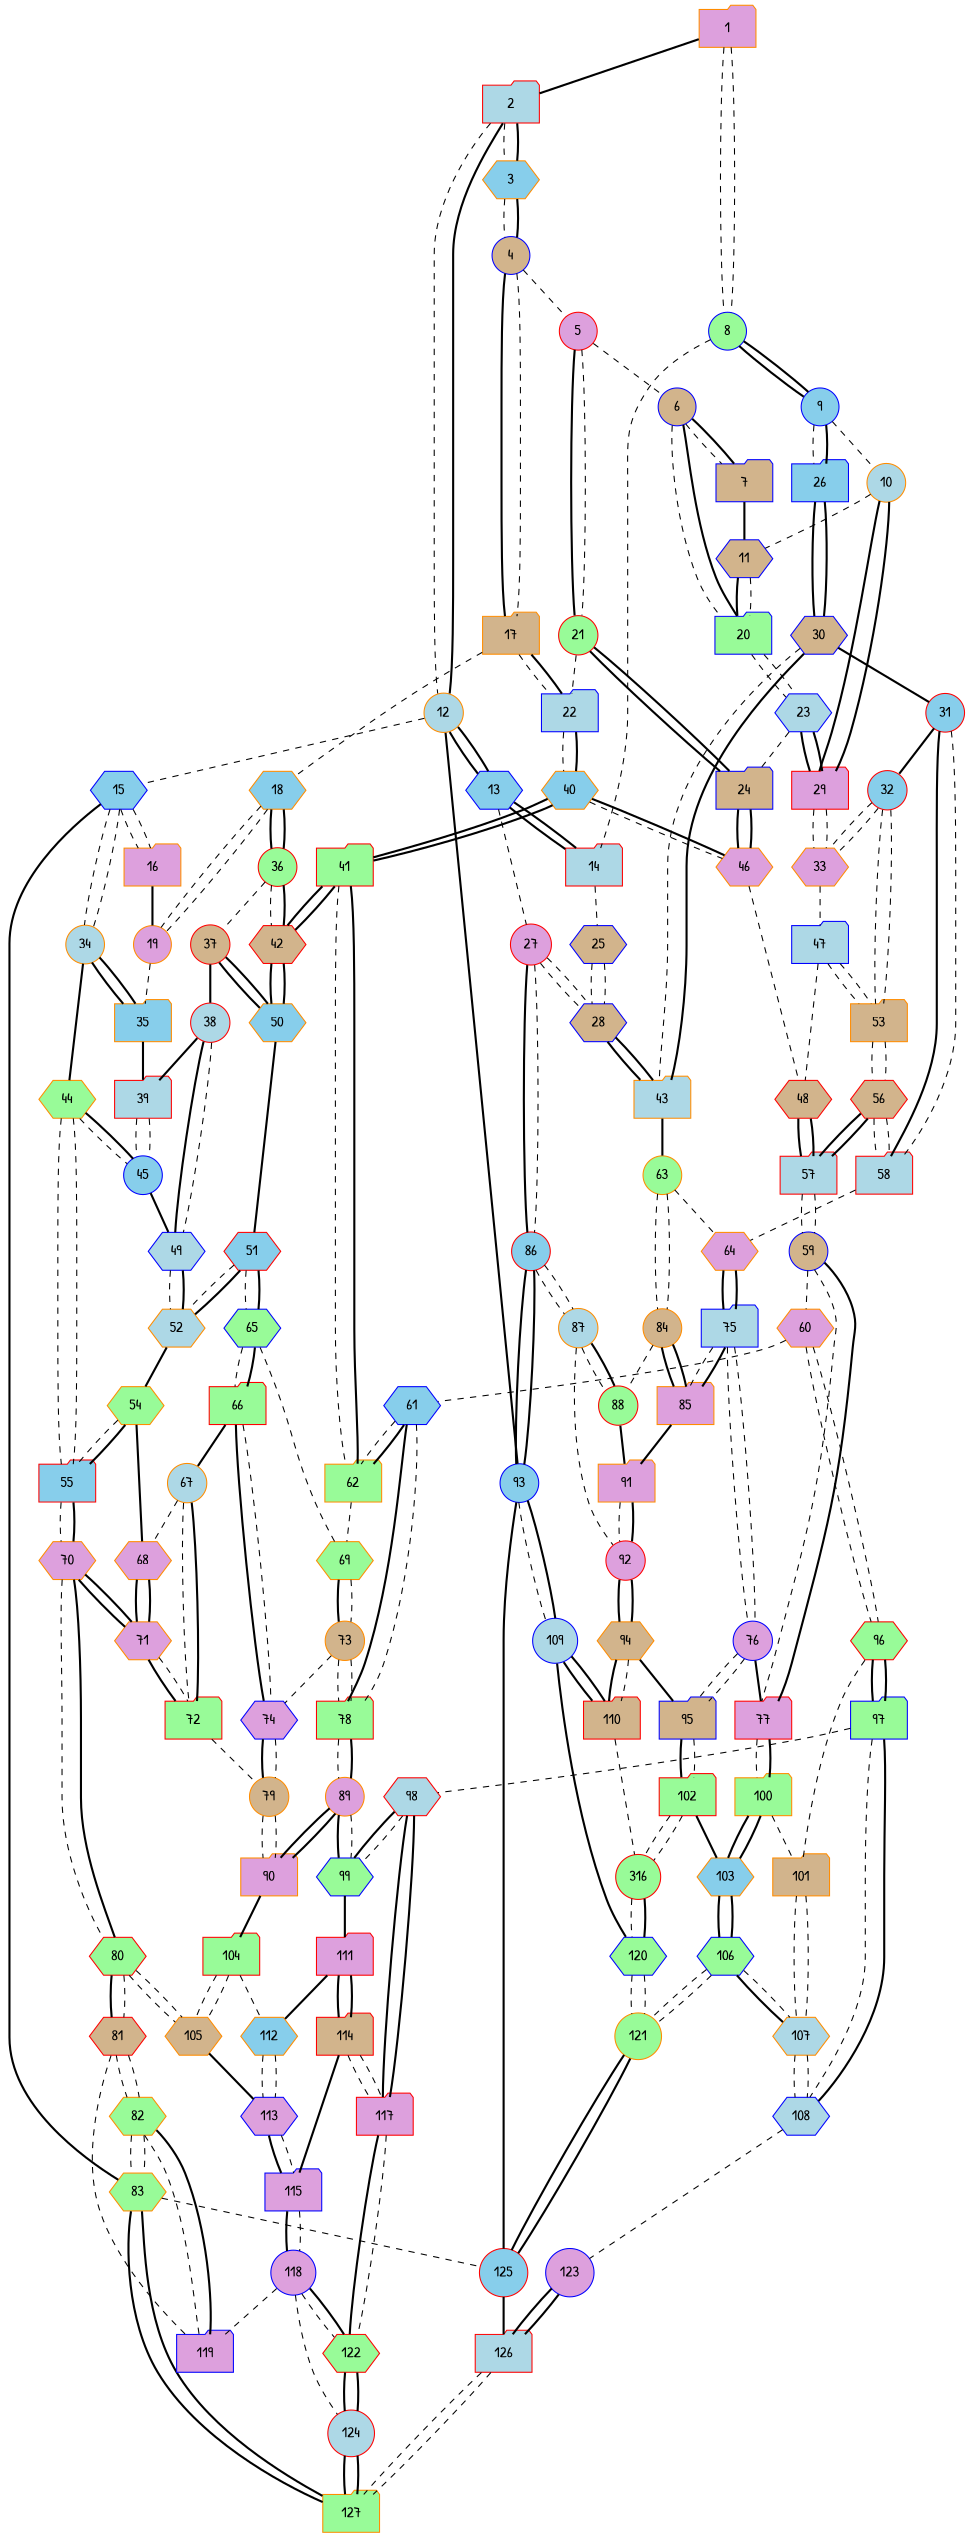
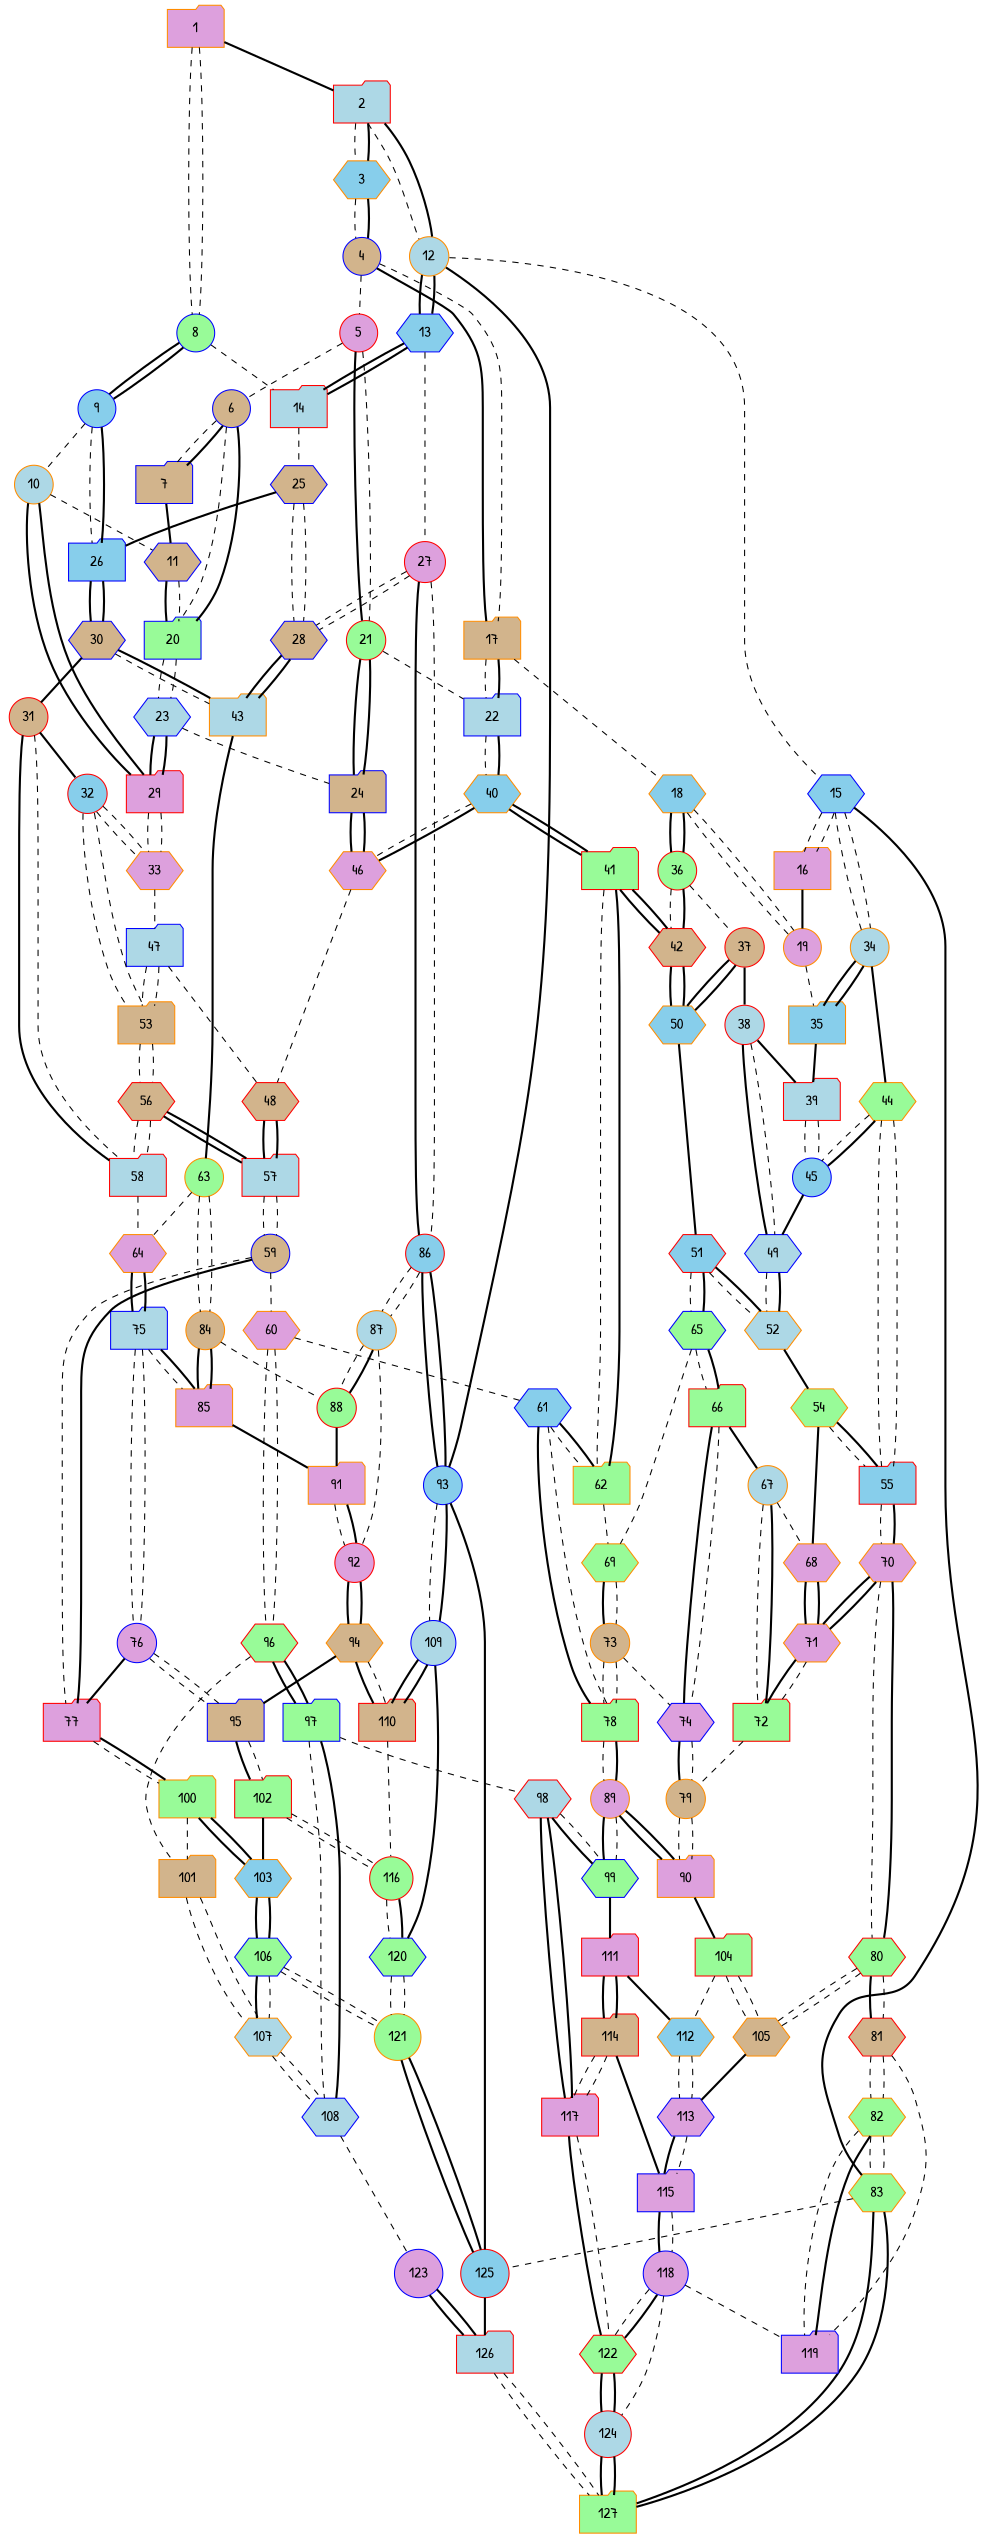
edge "25" -- "26": added
node "31": fillcolor skyblue -> tan
node "316": label "316" -> "116"
